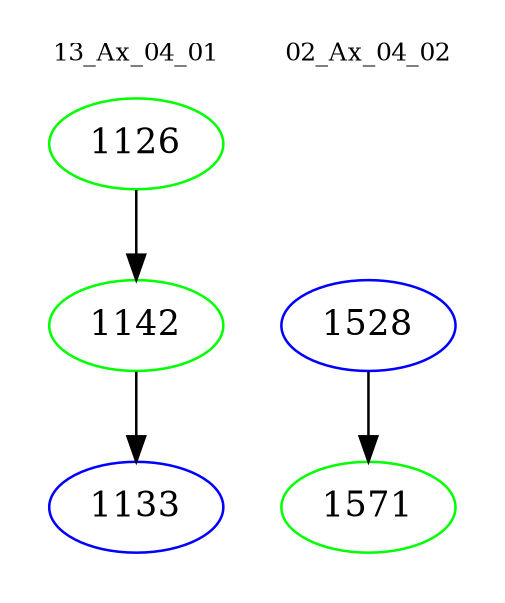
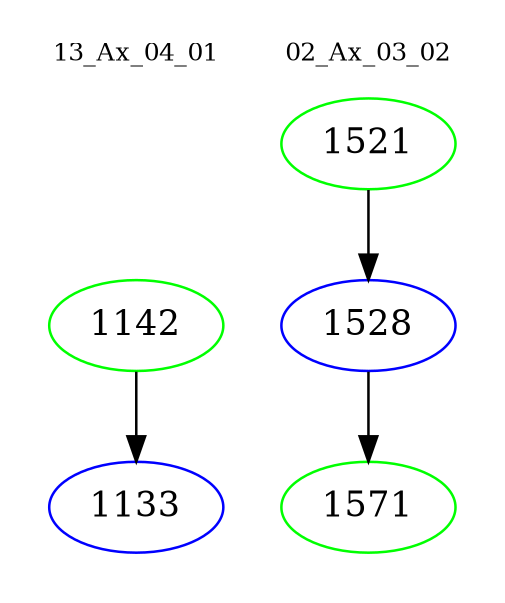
cluster "02_Ax_04_02": label "02_Ax_04_02" -> "02_Ax_03_02"
node "1126": removed
node "1521": added
